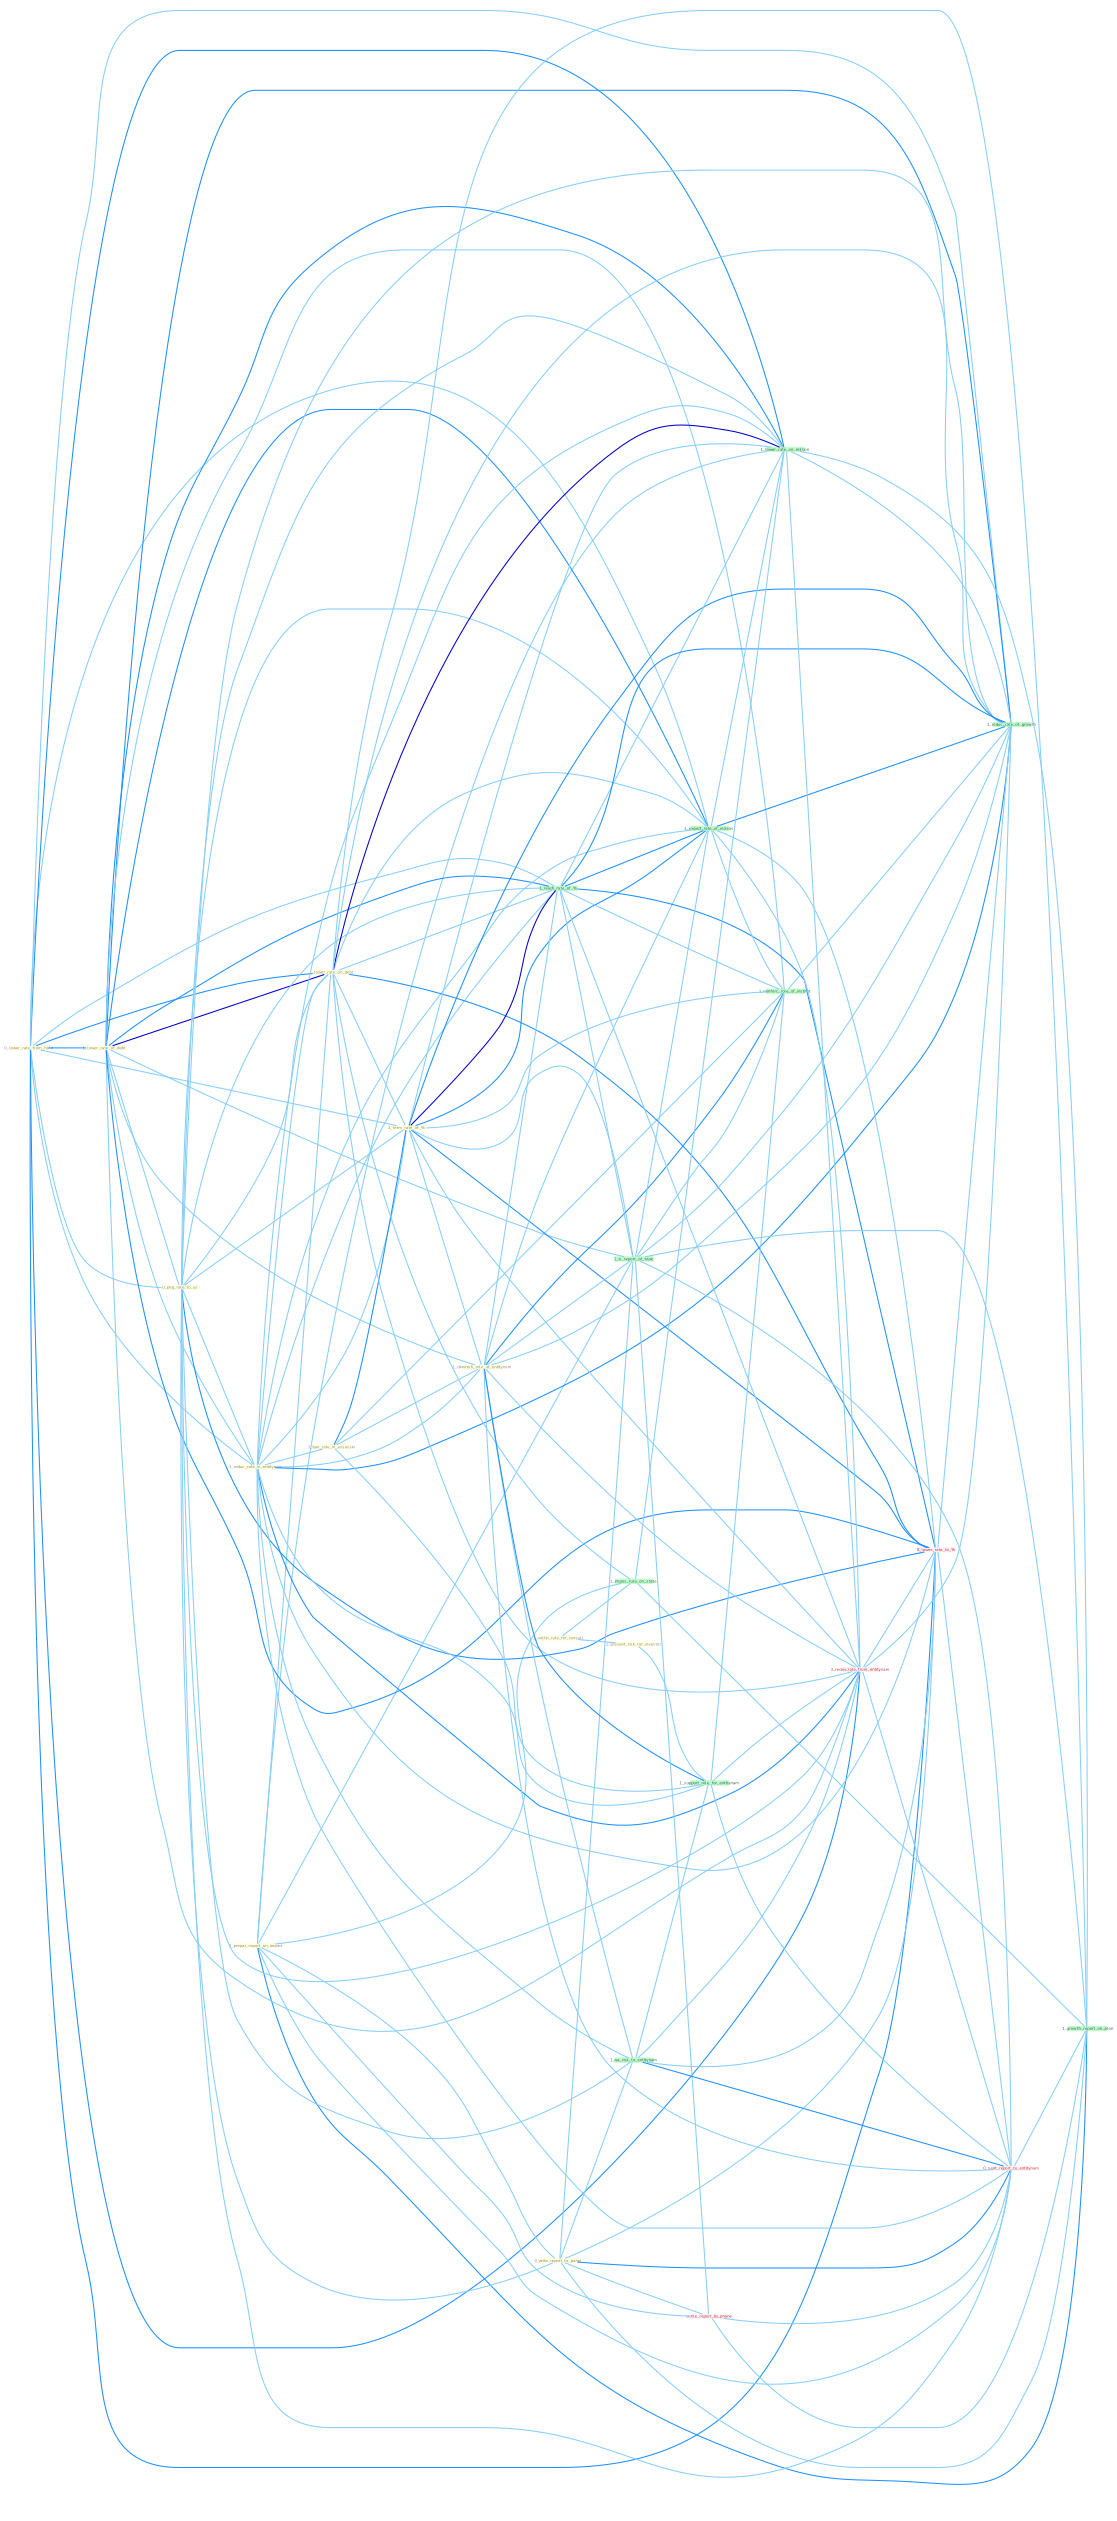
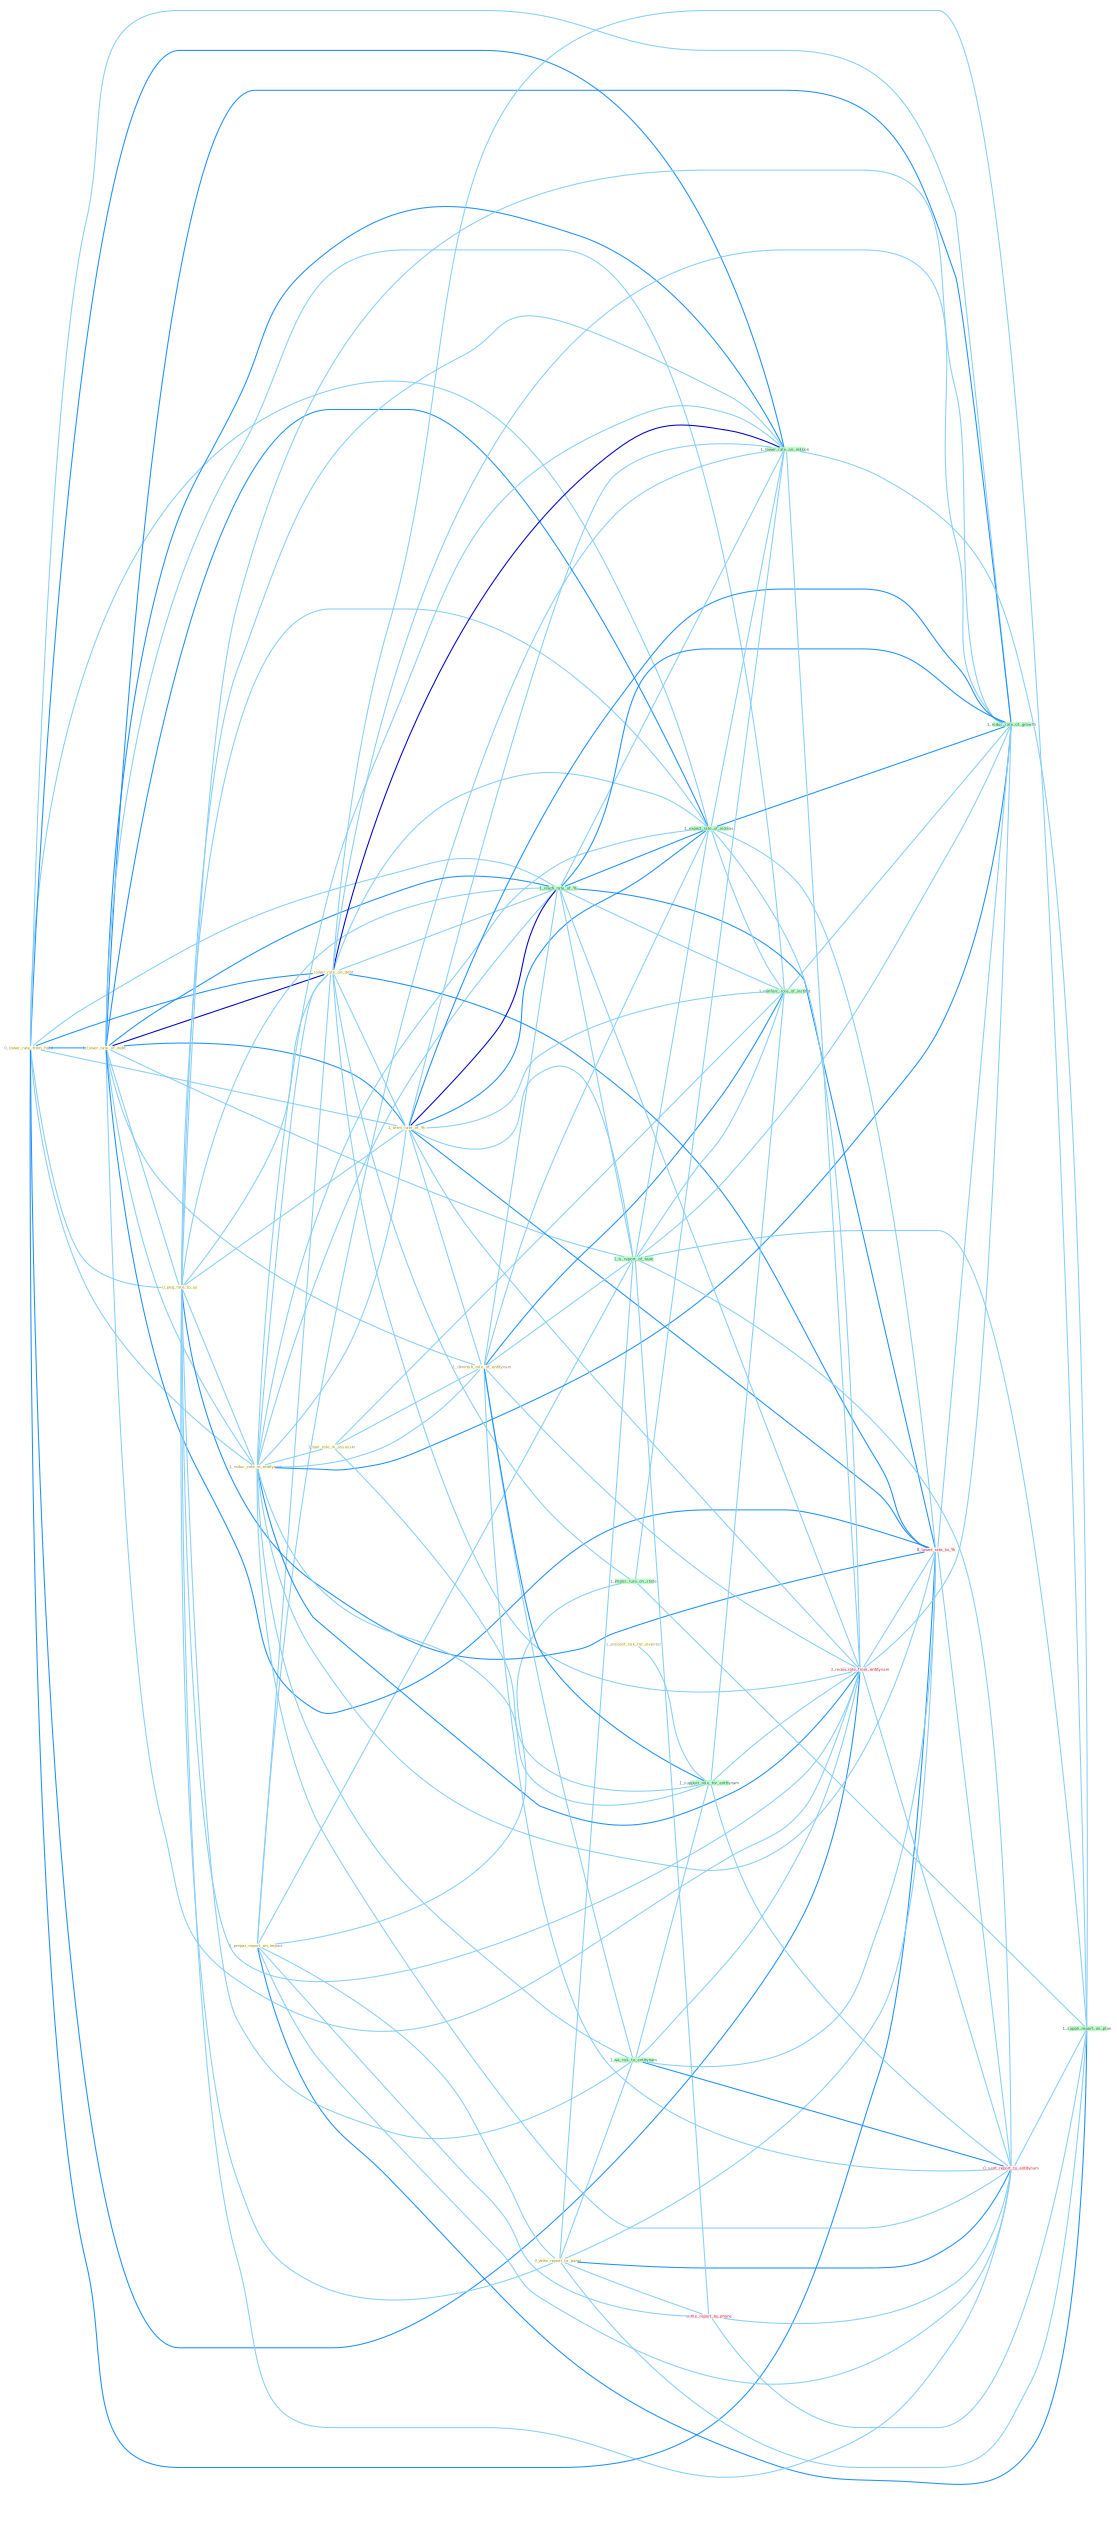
edge "1_lower_rate_on_million" -- "1_reduc_rate_of_growth": removed
edge "1_reduc_rate_of_growth" -- "1_diminish_role_of_entitynam": removed
edge "1_term_rate_of_%" -- "1_ban_role_in_assassin": now "1_term_rate_of_%" -- "1_lower_rate_of_debt"
node "1_outlin_rule_for_consult": removed
node "1_growth_report_on_plan": label "1_growth_report_on_plan" -> "1_suppli_report_on_plan"
